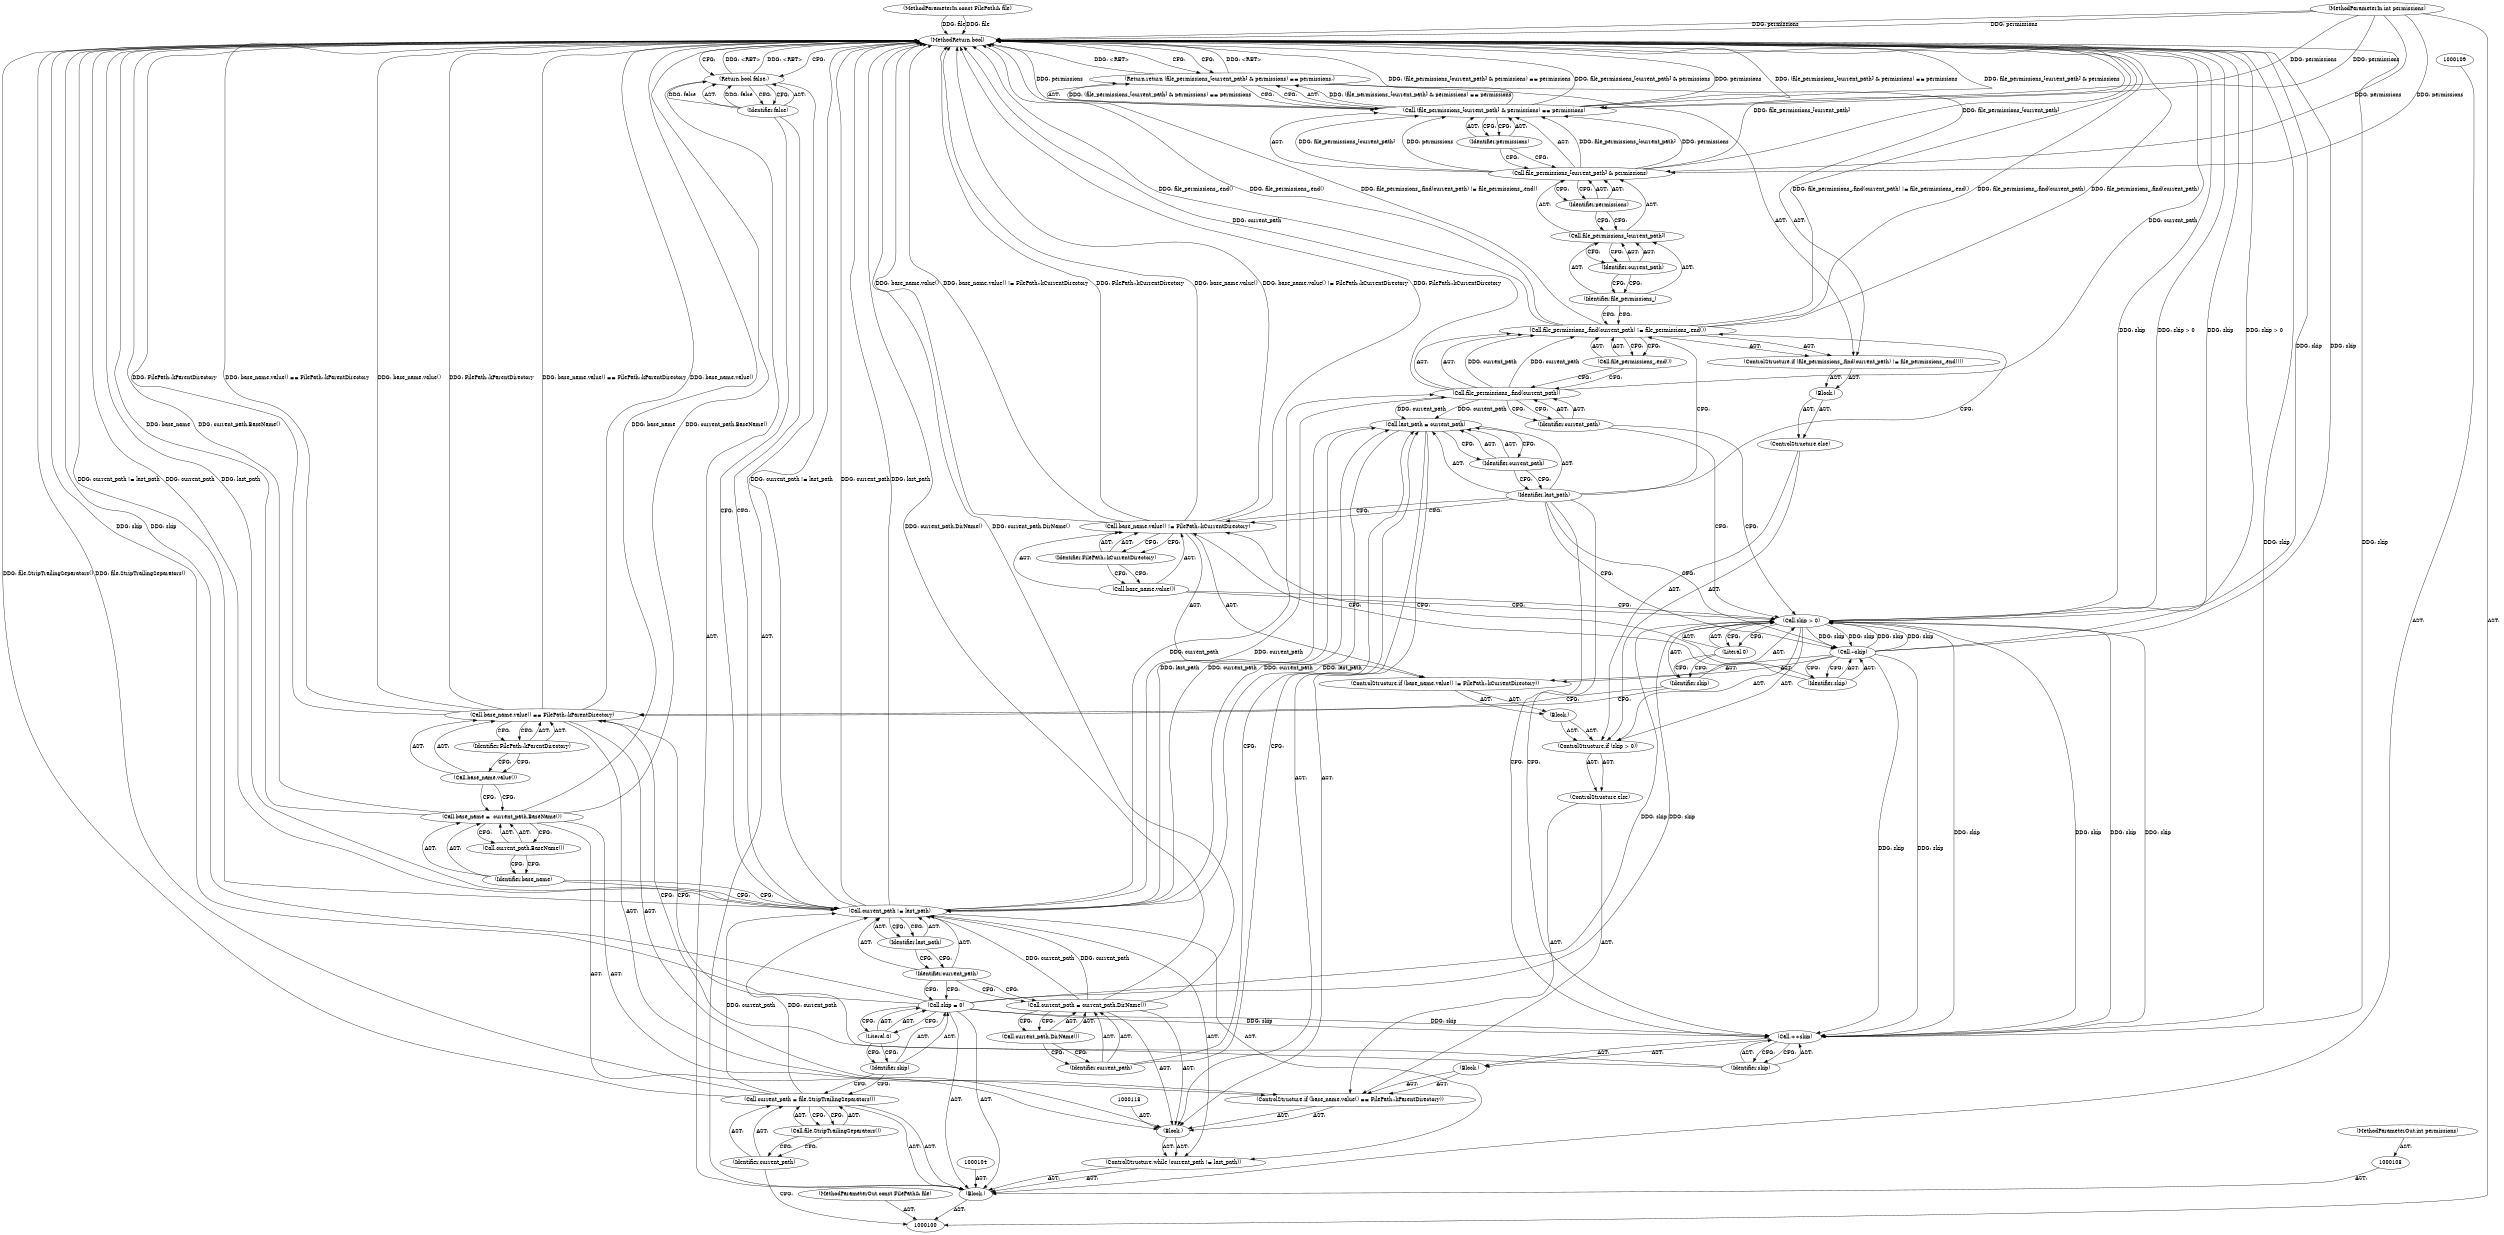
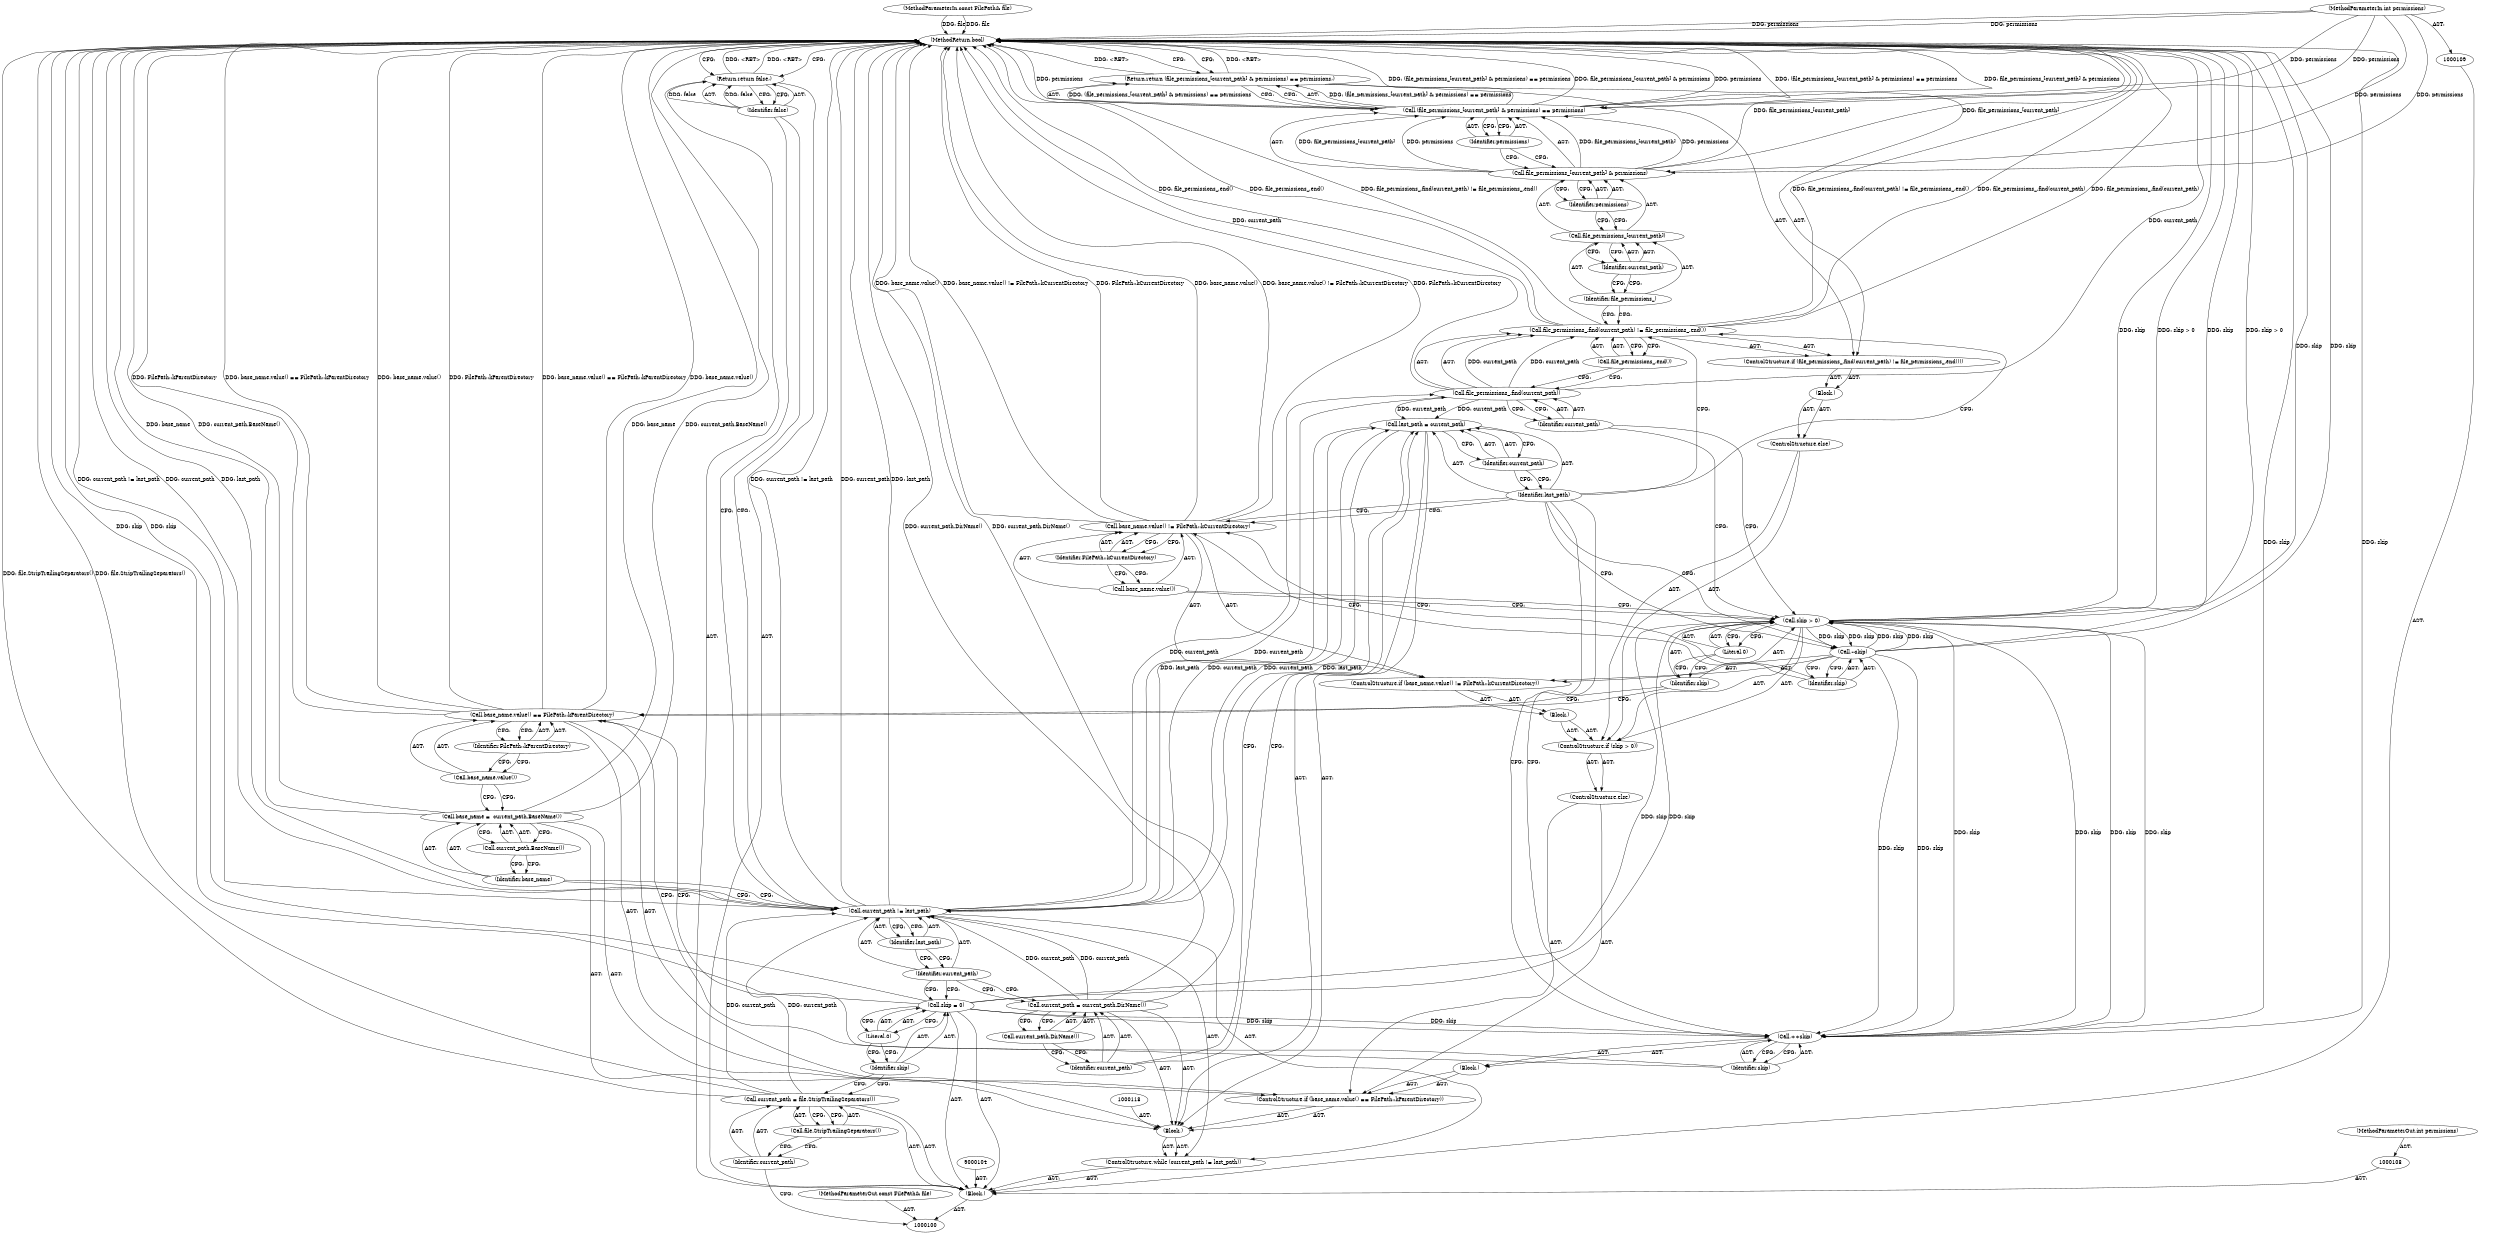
node "(Return,bool false;)": label "(Return,bool false;)" -> "(Return,return false;)"
node "1000104": label "1000104" -> "9000104"
edge "(MethodParameterIn,int permissions)" -> "1000100": now "(MethodParameterIn,int permissions)" -> "1000109"
